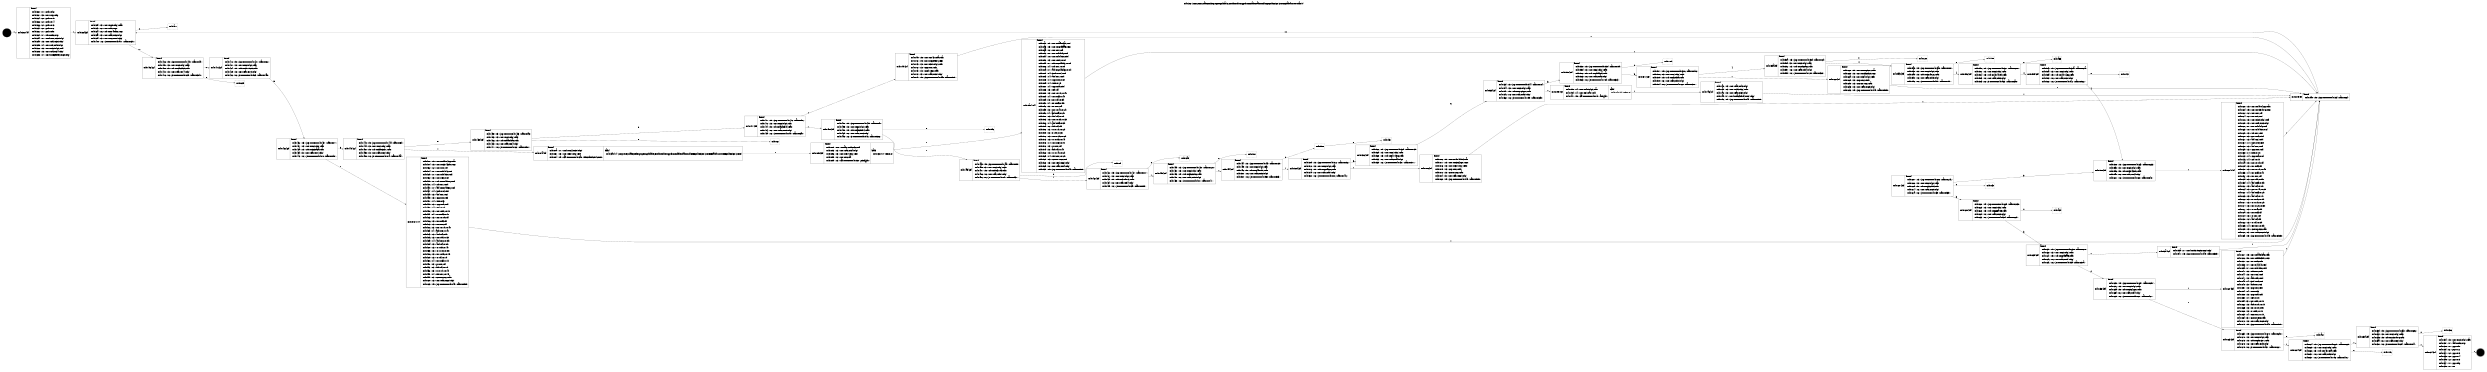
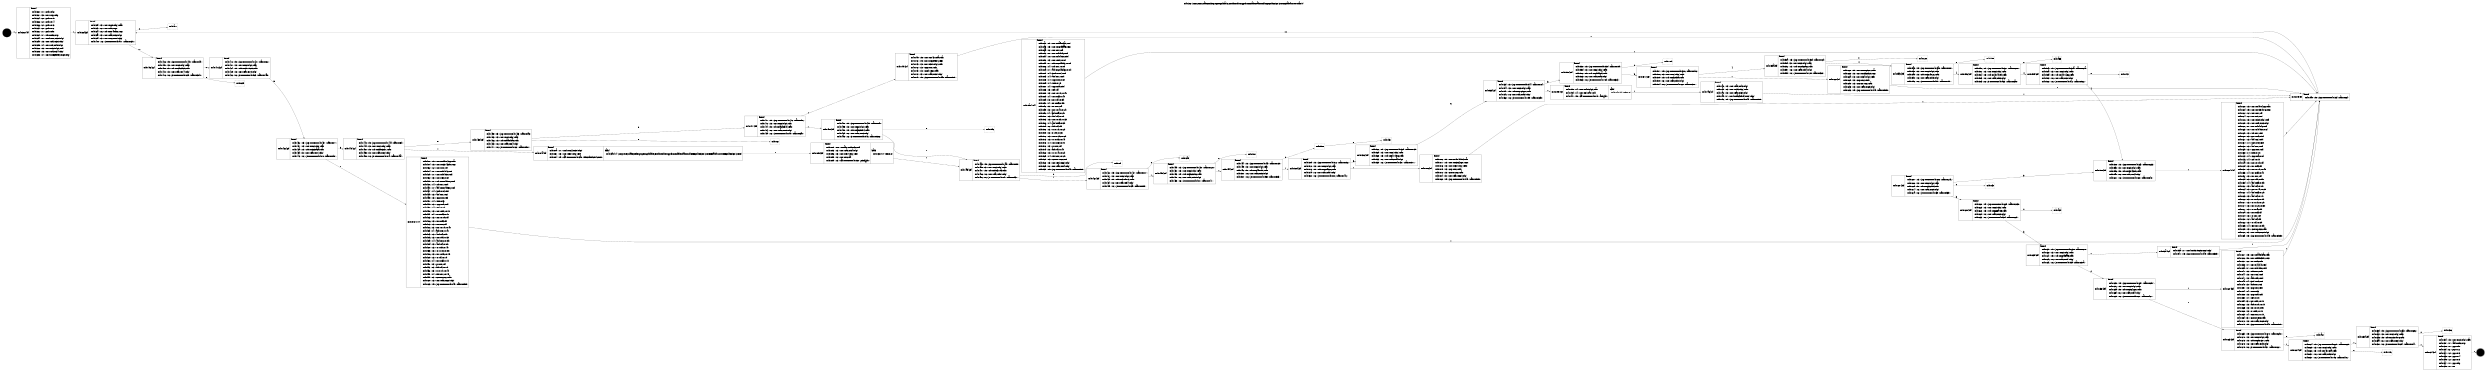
edge "0x401889 [23]" -> "0x4018a0 [154]": now "0x401889 [23]" -> "0x4014a9 [25]"
